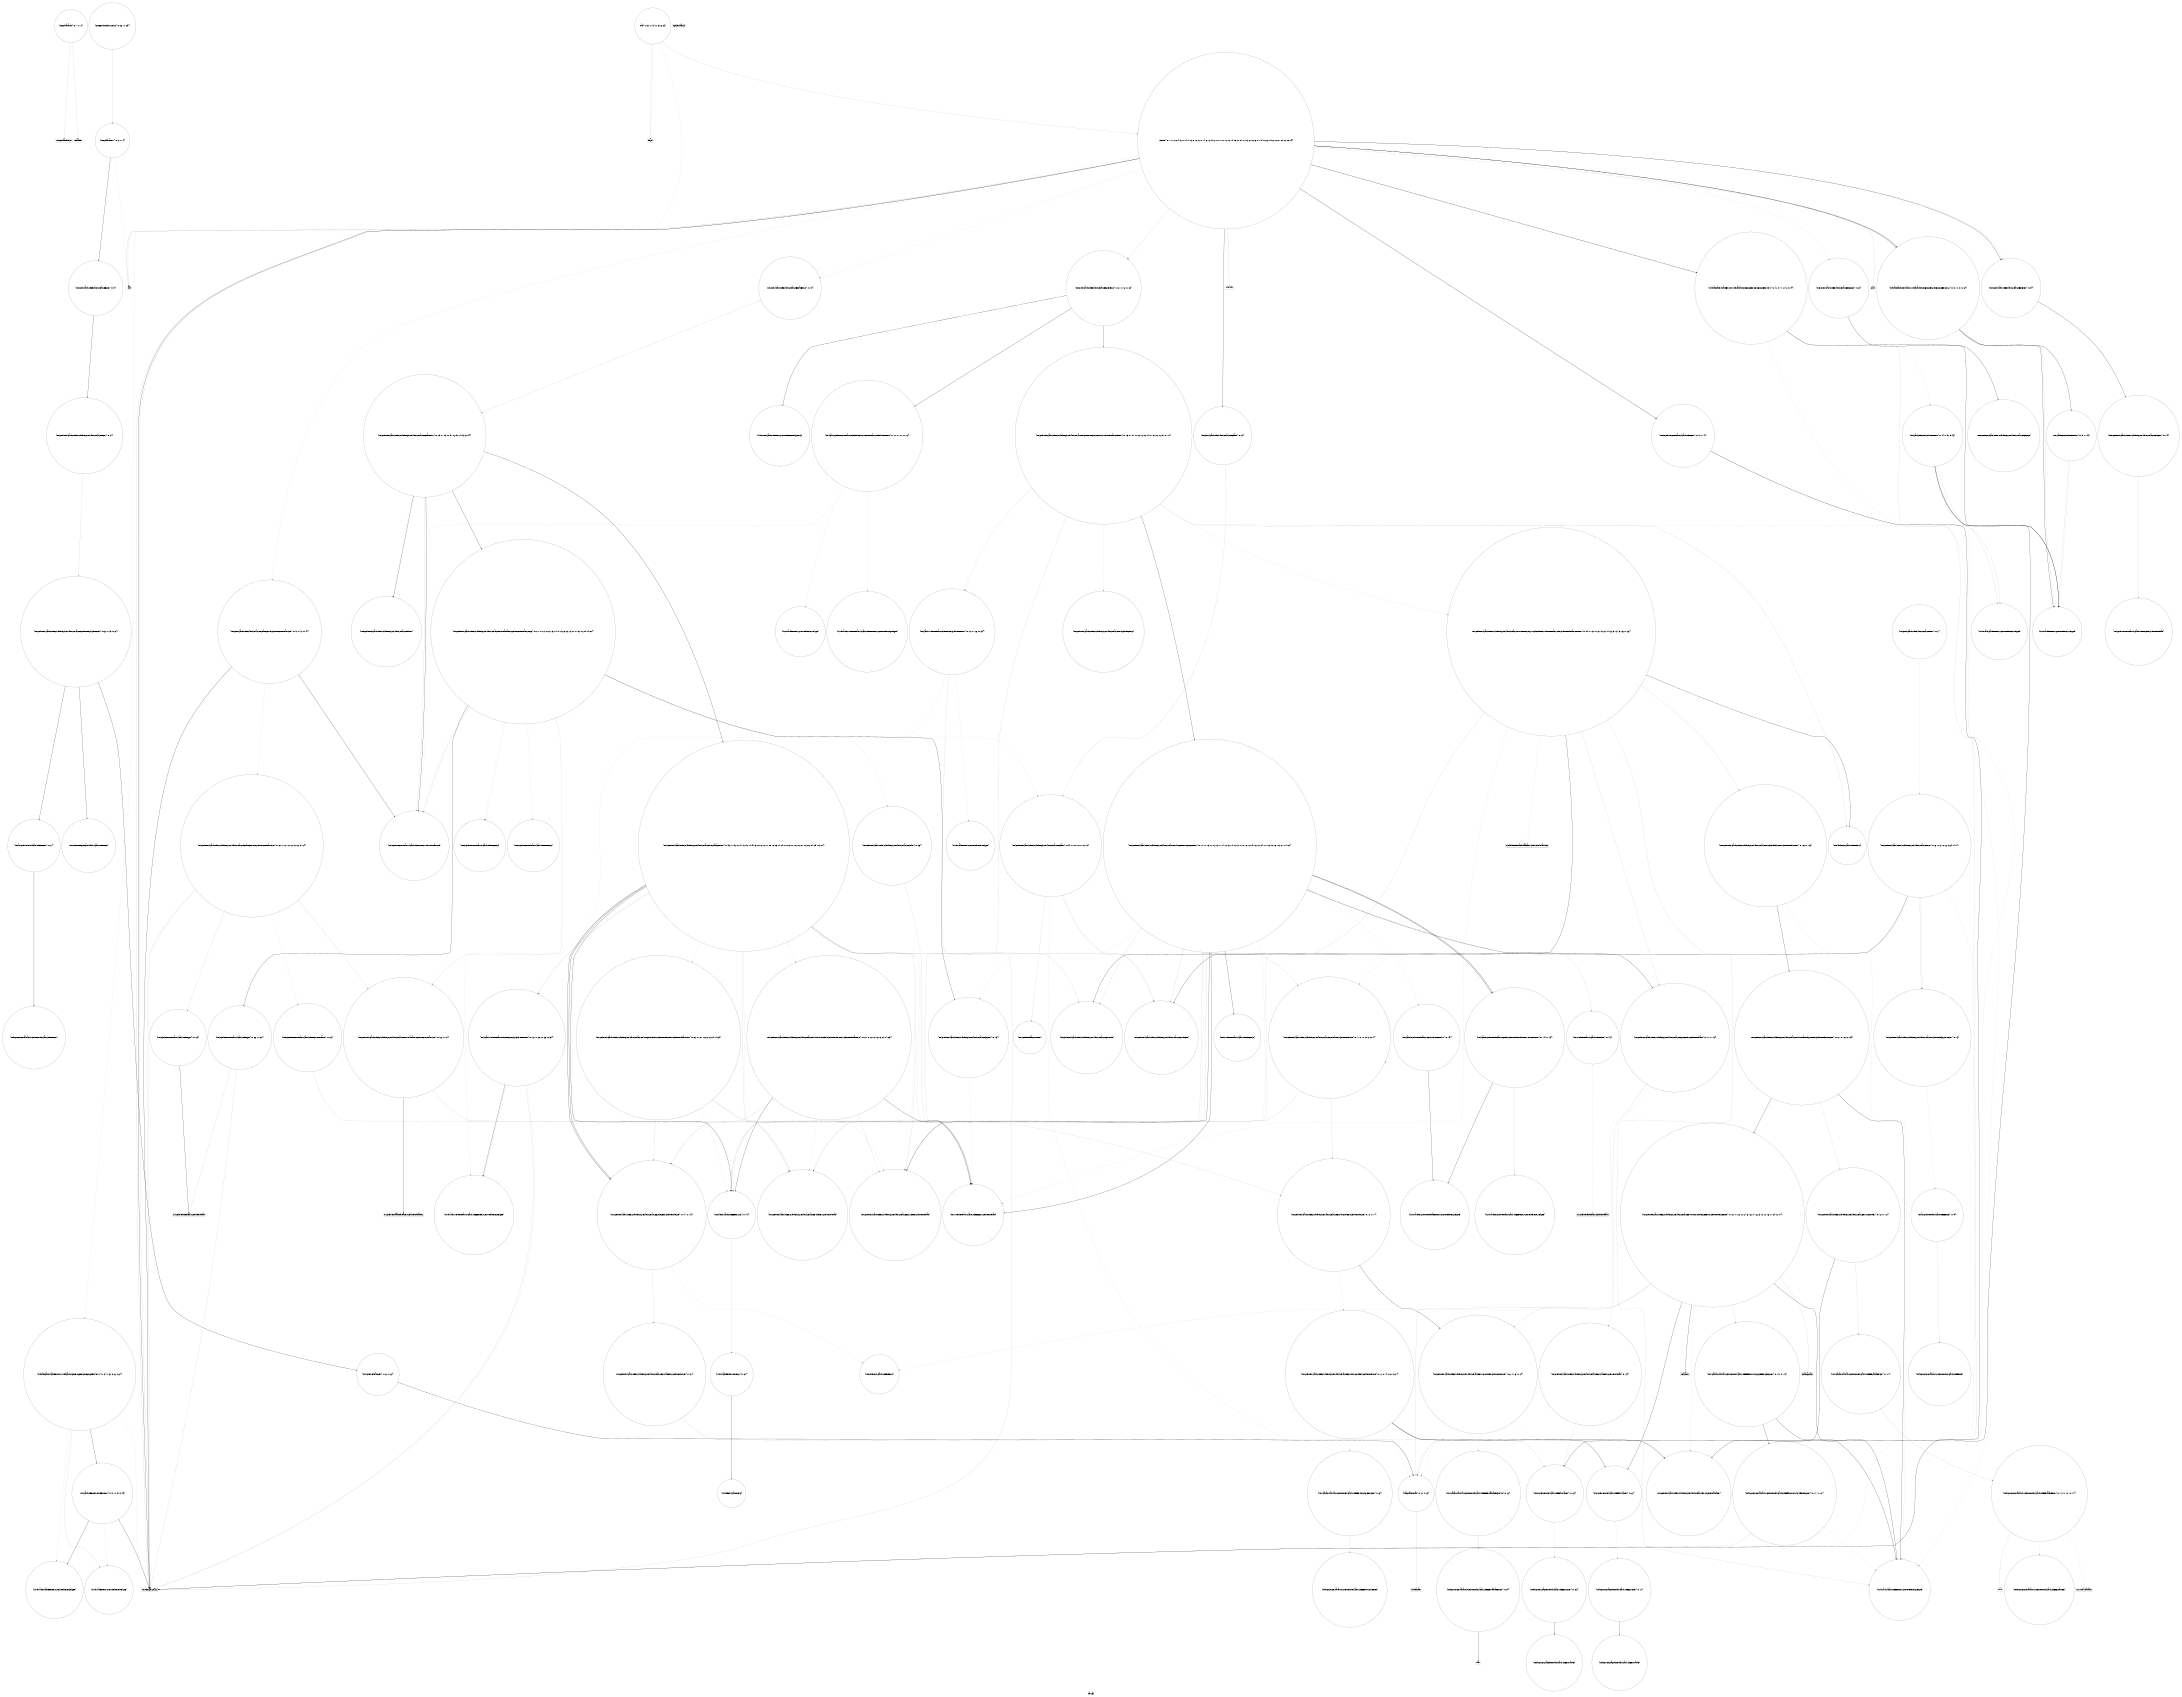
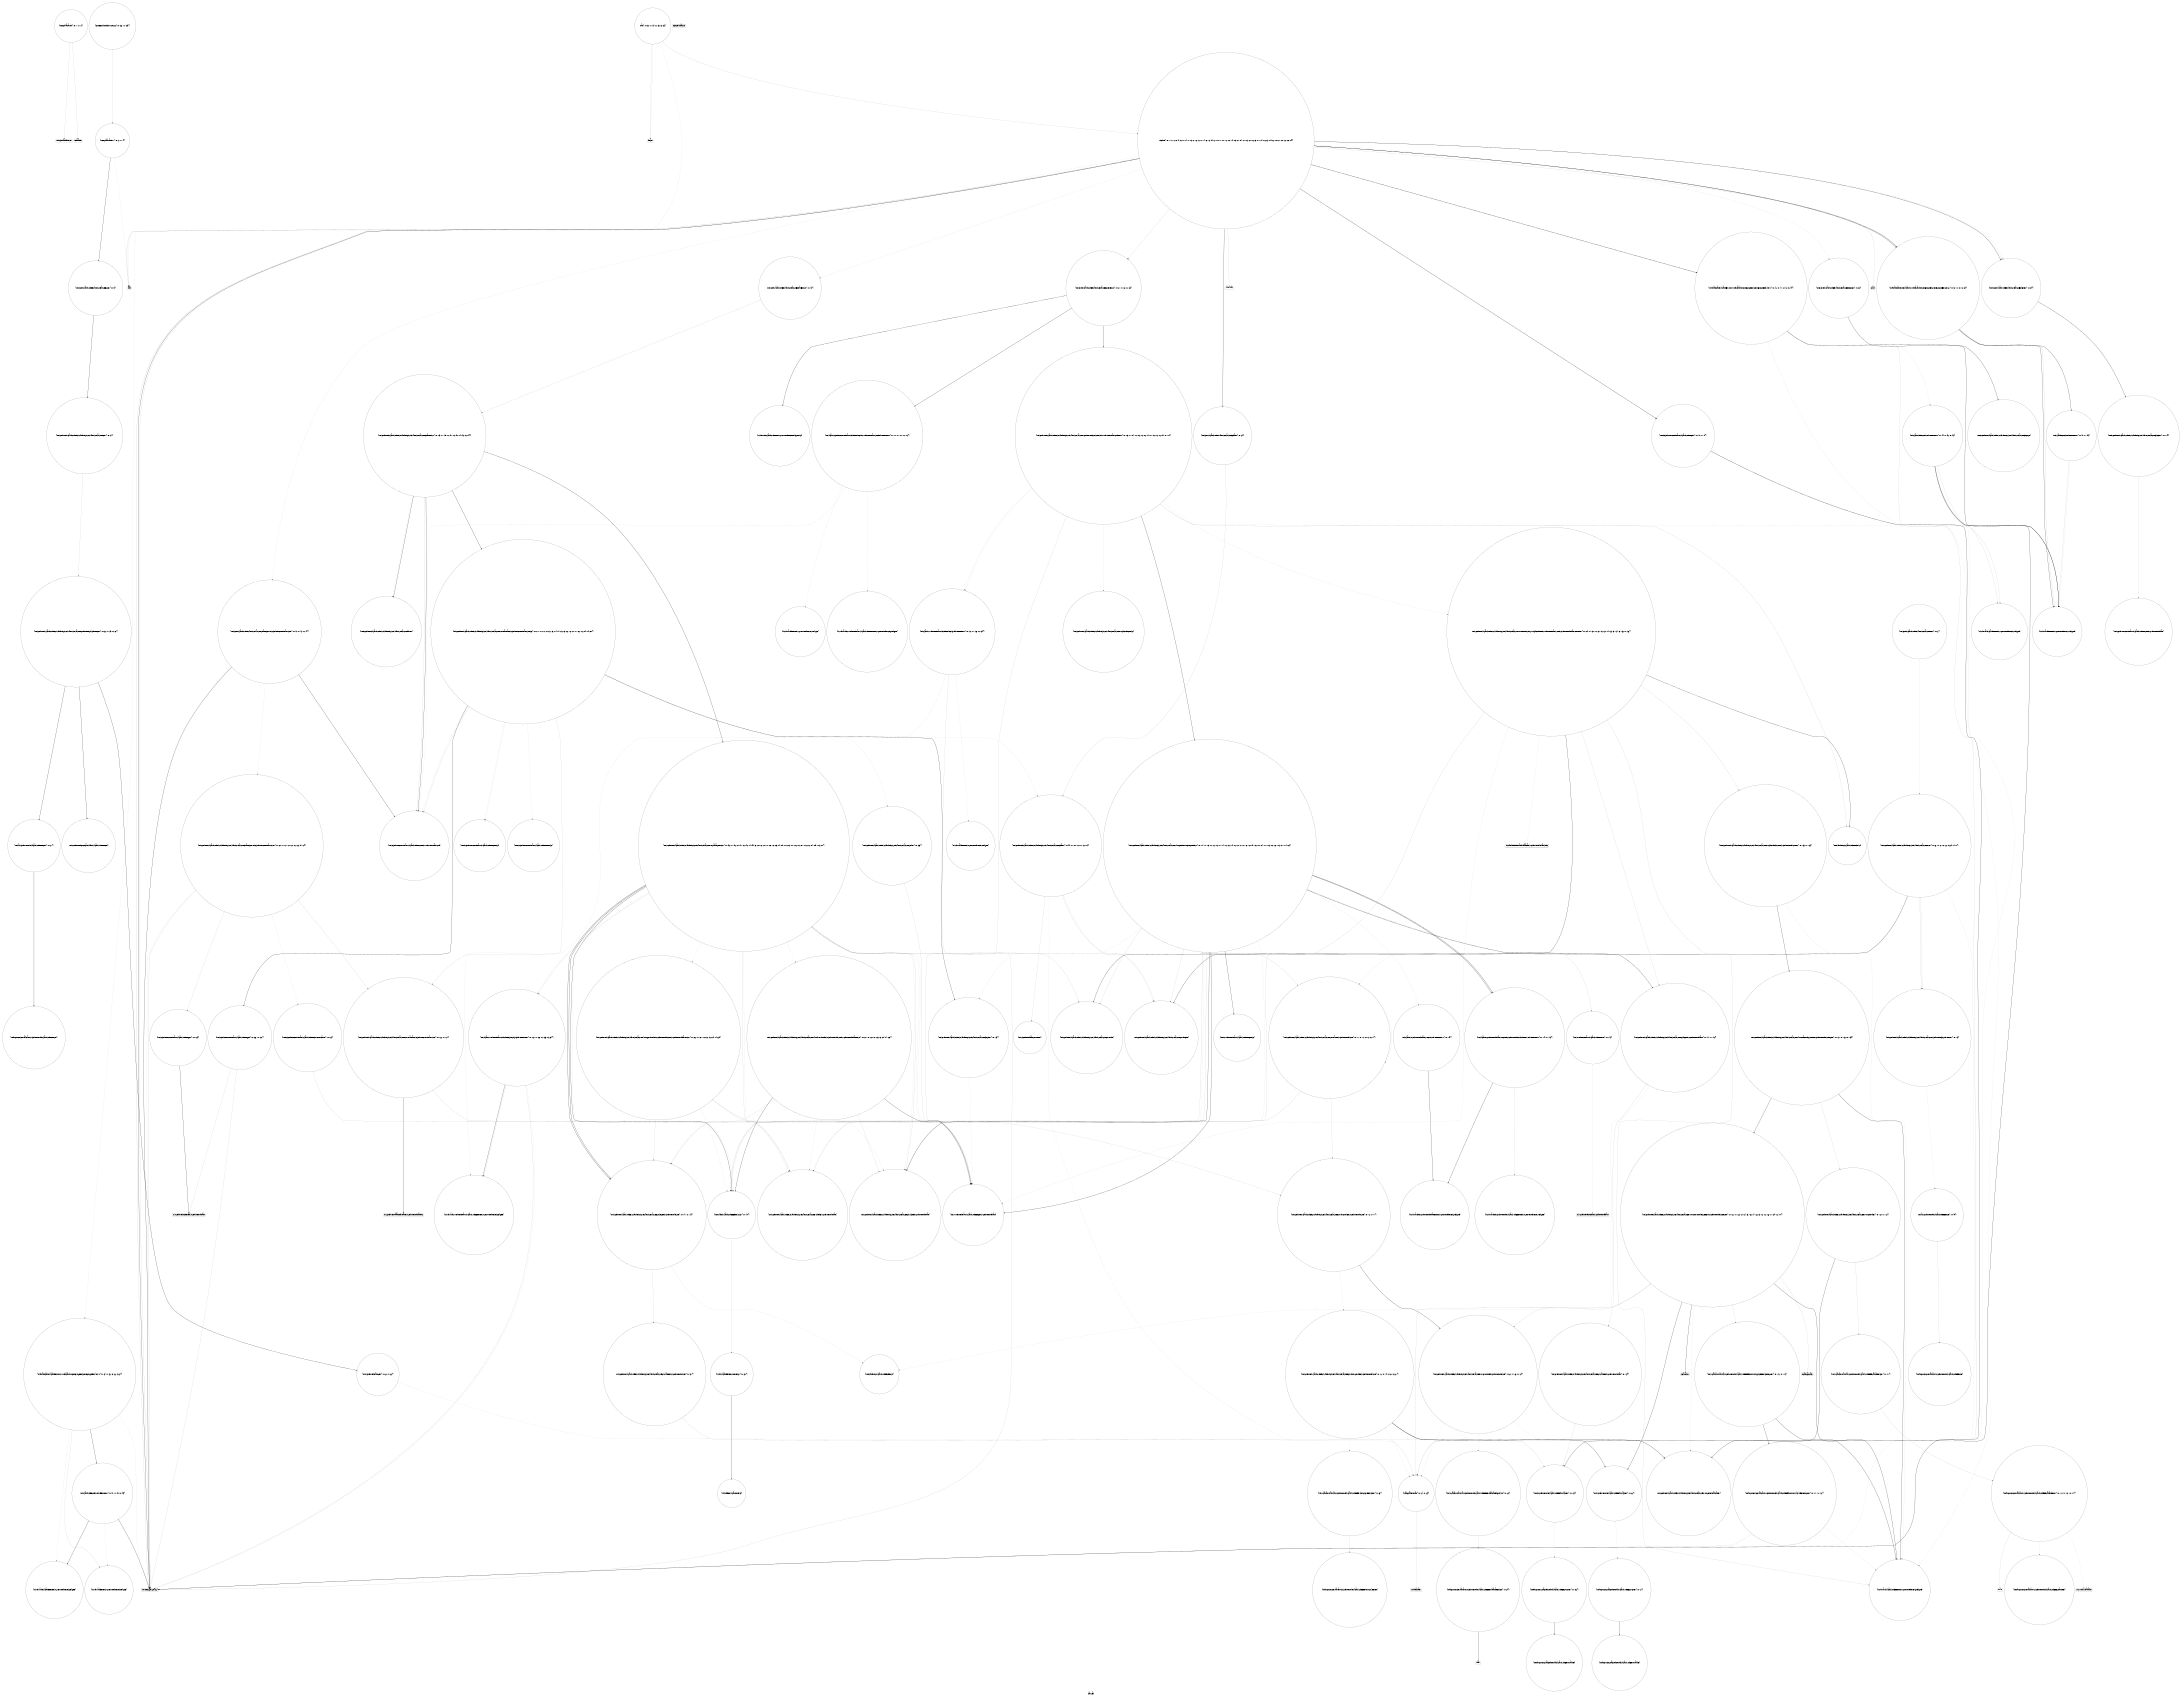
edge "{_ZNSt15_Rb_tree_headerC2Ev|{<s0>62|<s1>63}}" -> "{__clang_call_terminate|{<s0>64|<s1>65}}": style bold -> dotted
